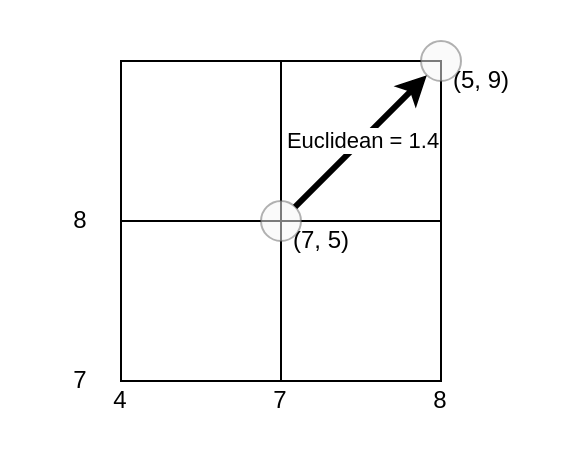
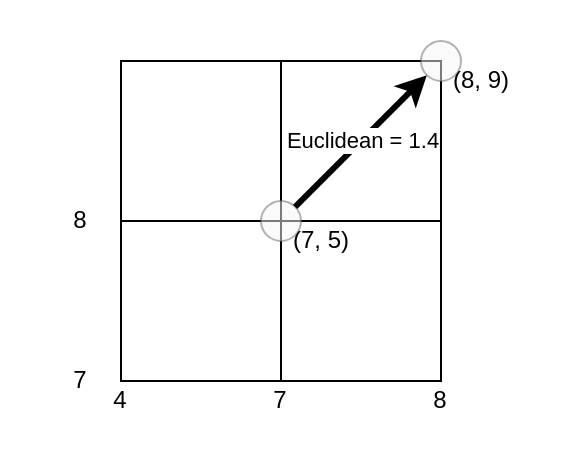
node "(5, 9)": label "(5, 9)" -> "(8, 9)"
